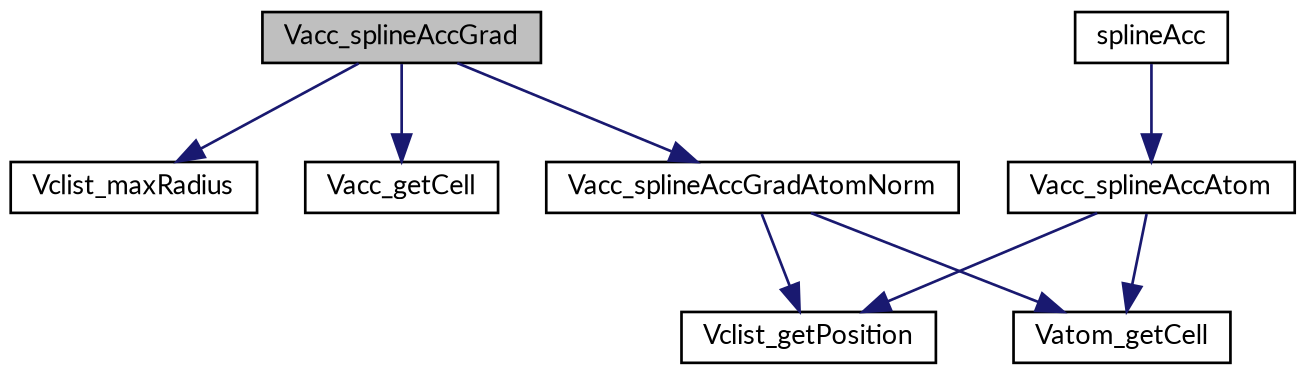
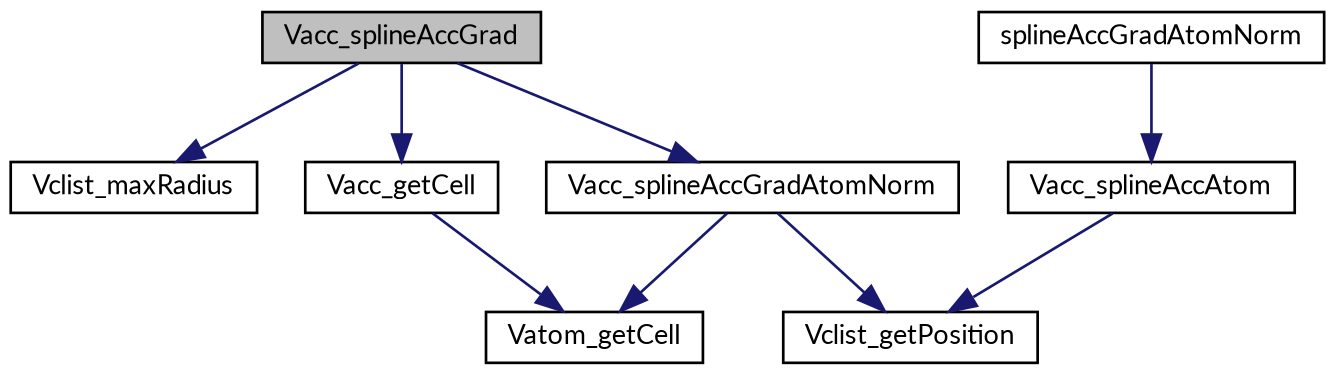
node "splineAcc": label "splineAcc" -> "splineAccGradAtomNorm"
edge "Vacc_splineAccAtom" -> "Vatom_getCell": now "Vacc_getCell" -> "Vatom_getCell"
